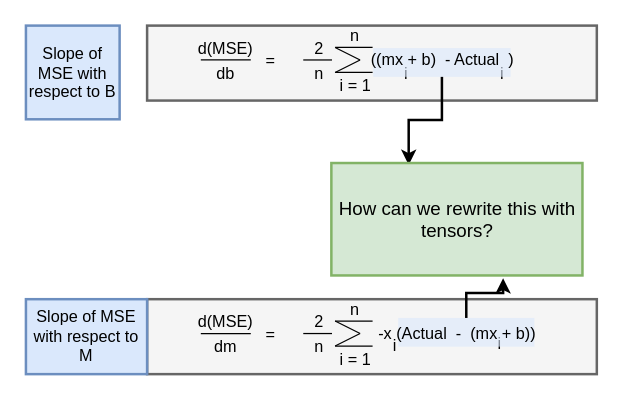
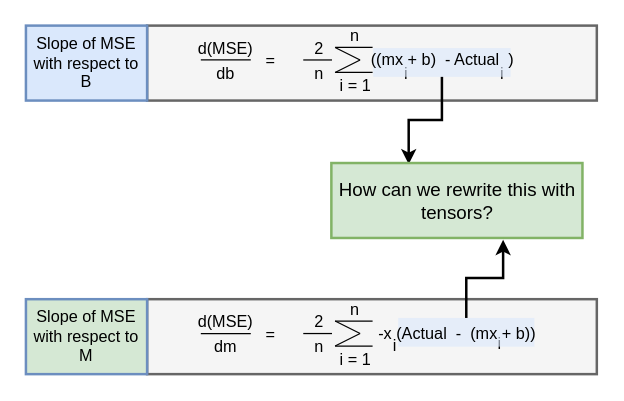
node "Slope of MSE with respect to B": size 94x94 -> 121x75
node "How can we rewrite this with tensors?": size 251x113 -> 251x75
node "Slope of MSE with respect to M": fillcolor #dae8fc -> #d5e8d4
